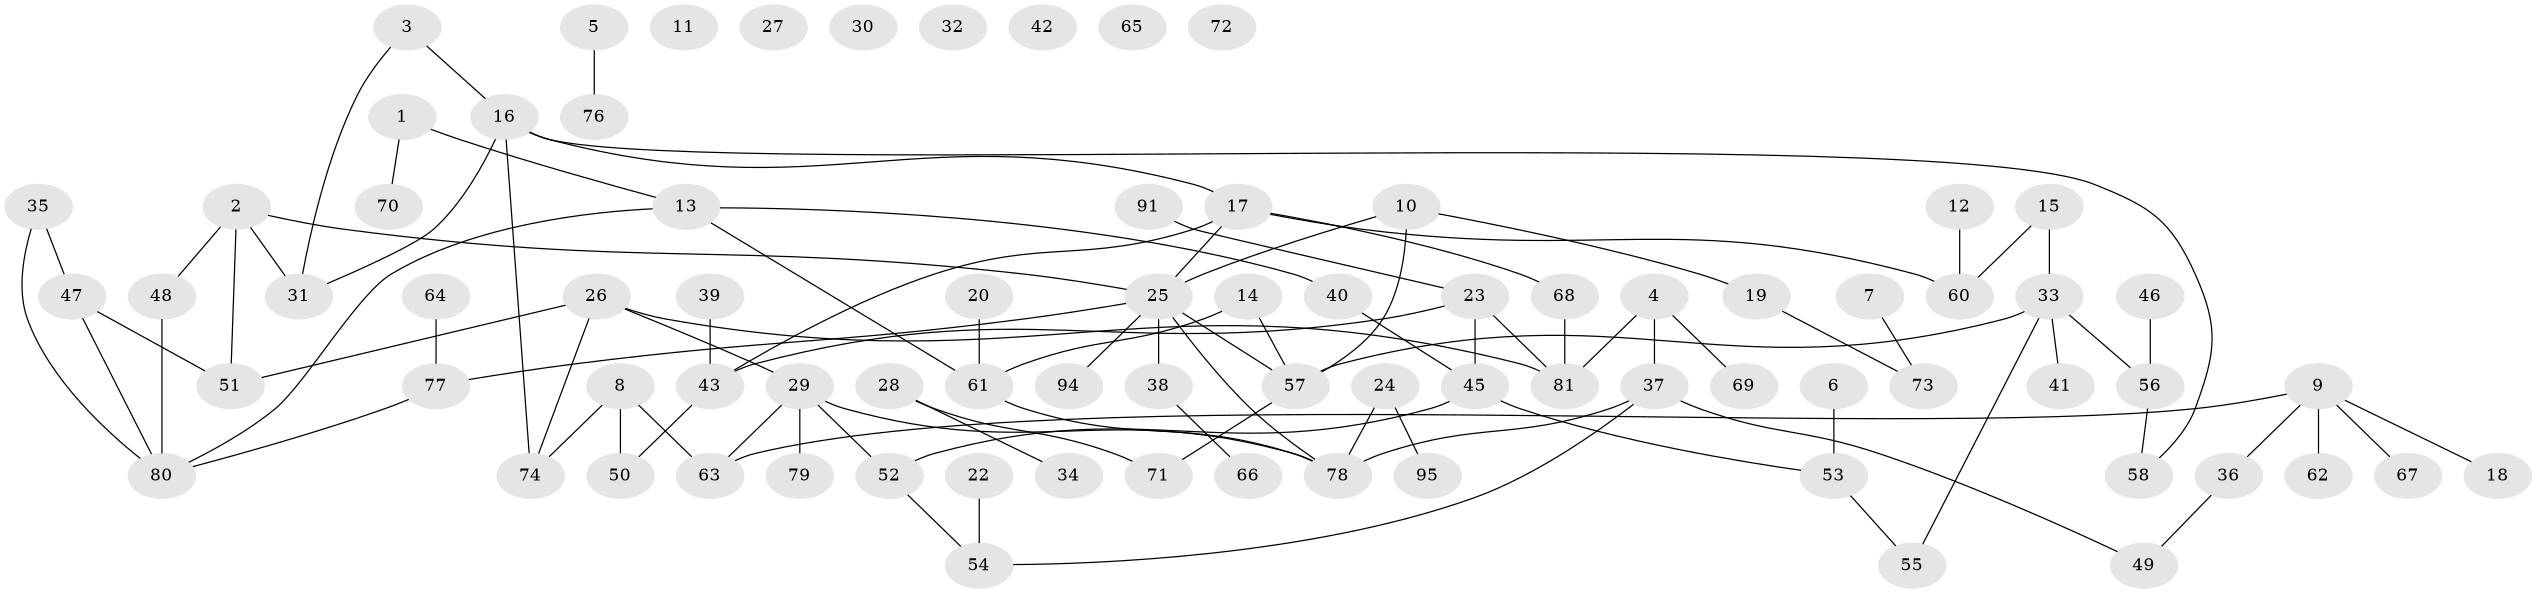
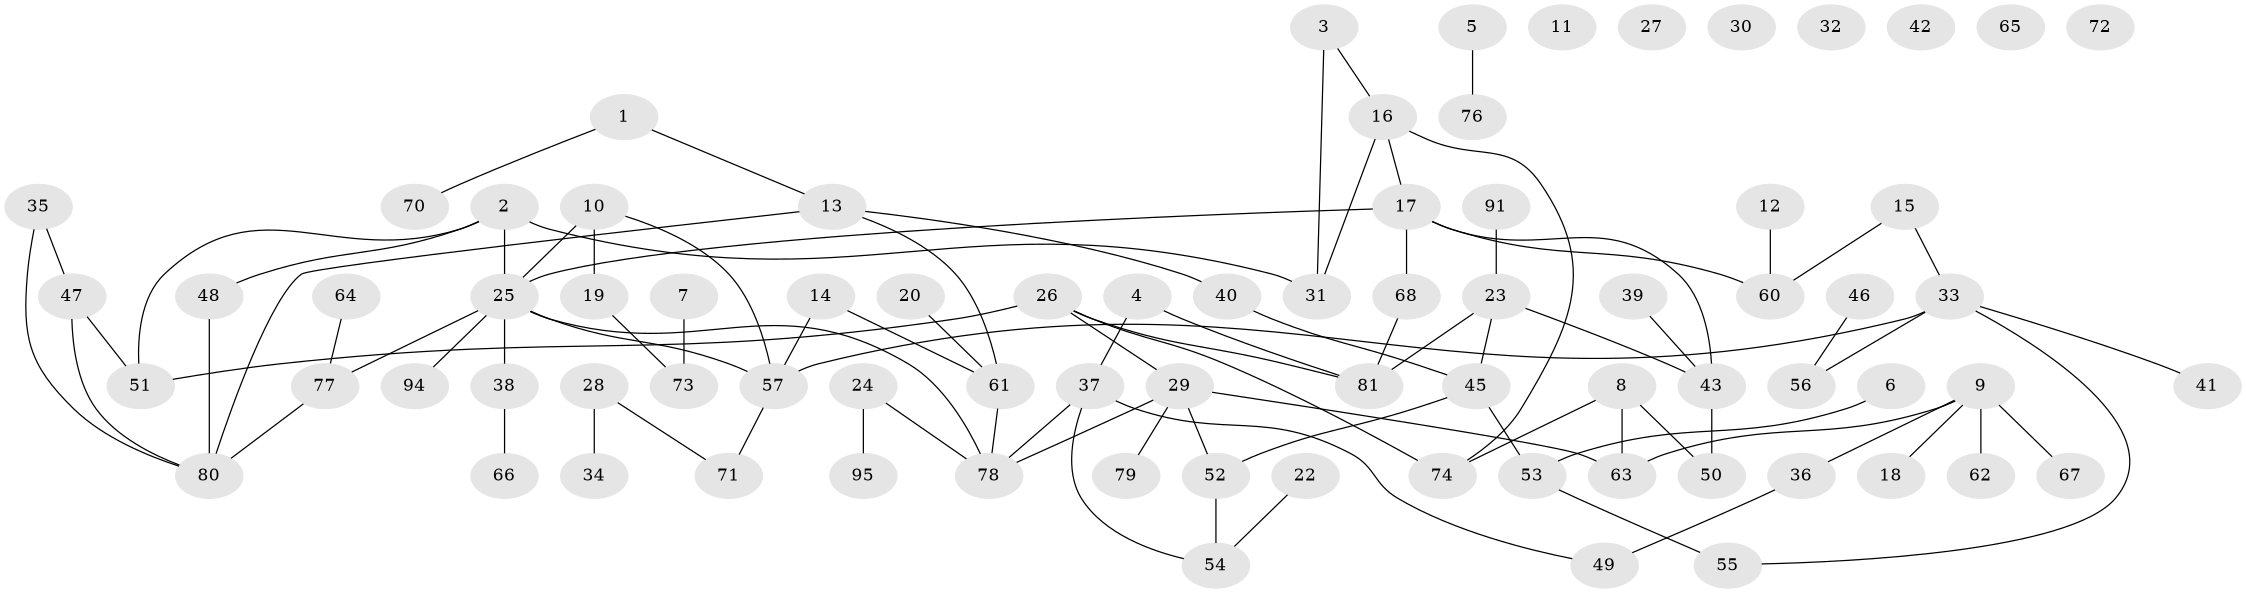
node "69": removed
node "58": removed
